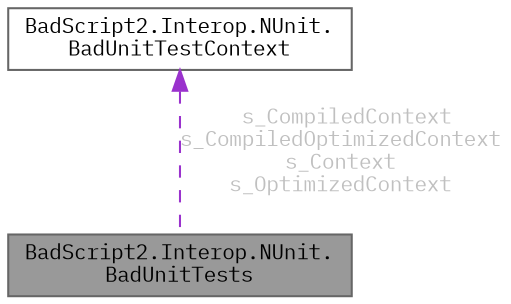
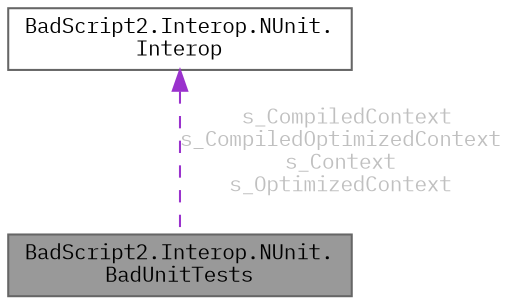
node "BadScript2.Interop.NUnit. BadUnitTestContext": label "BadScript2.Interop.NUnit. BadUnitTestContext" -> "BadScript2.Interop.NUnit. Interop"
